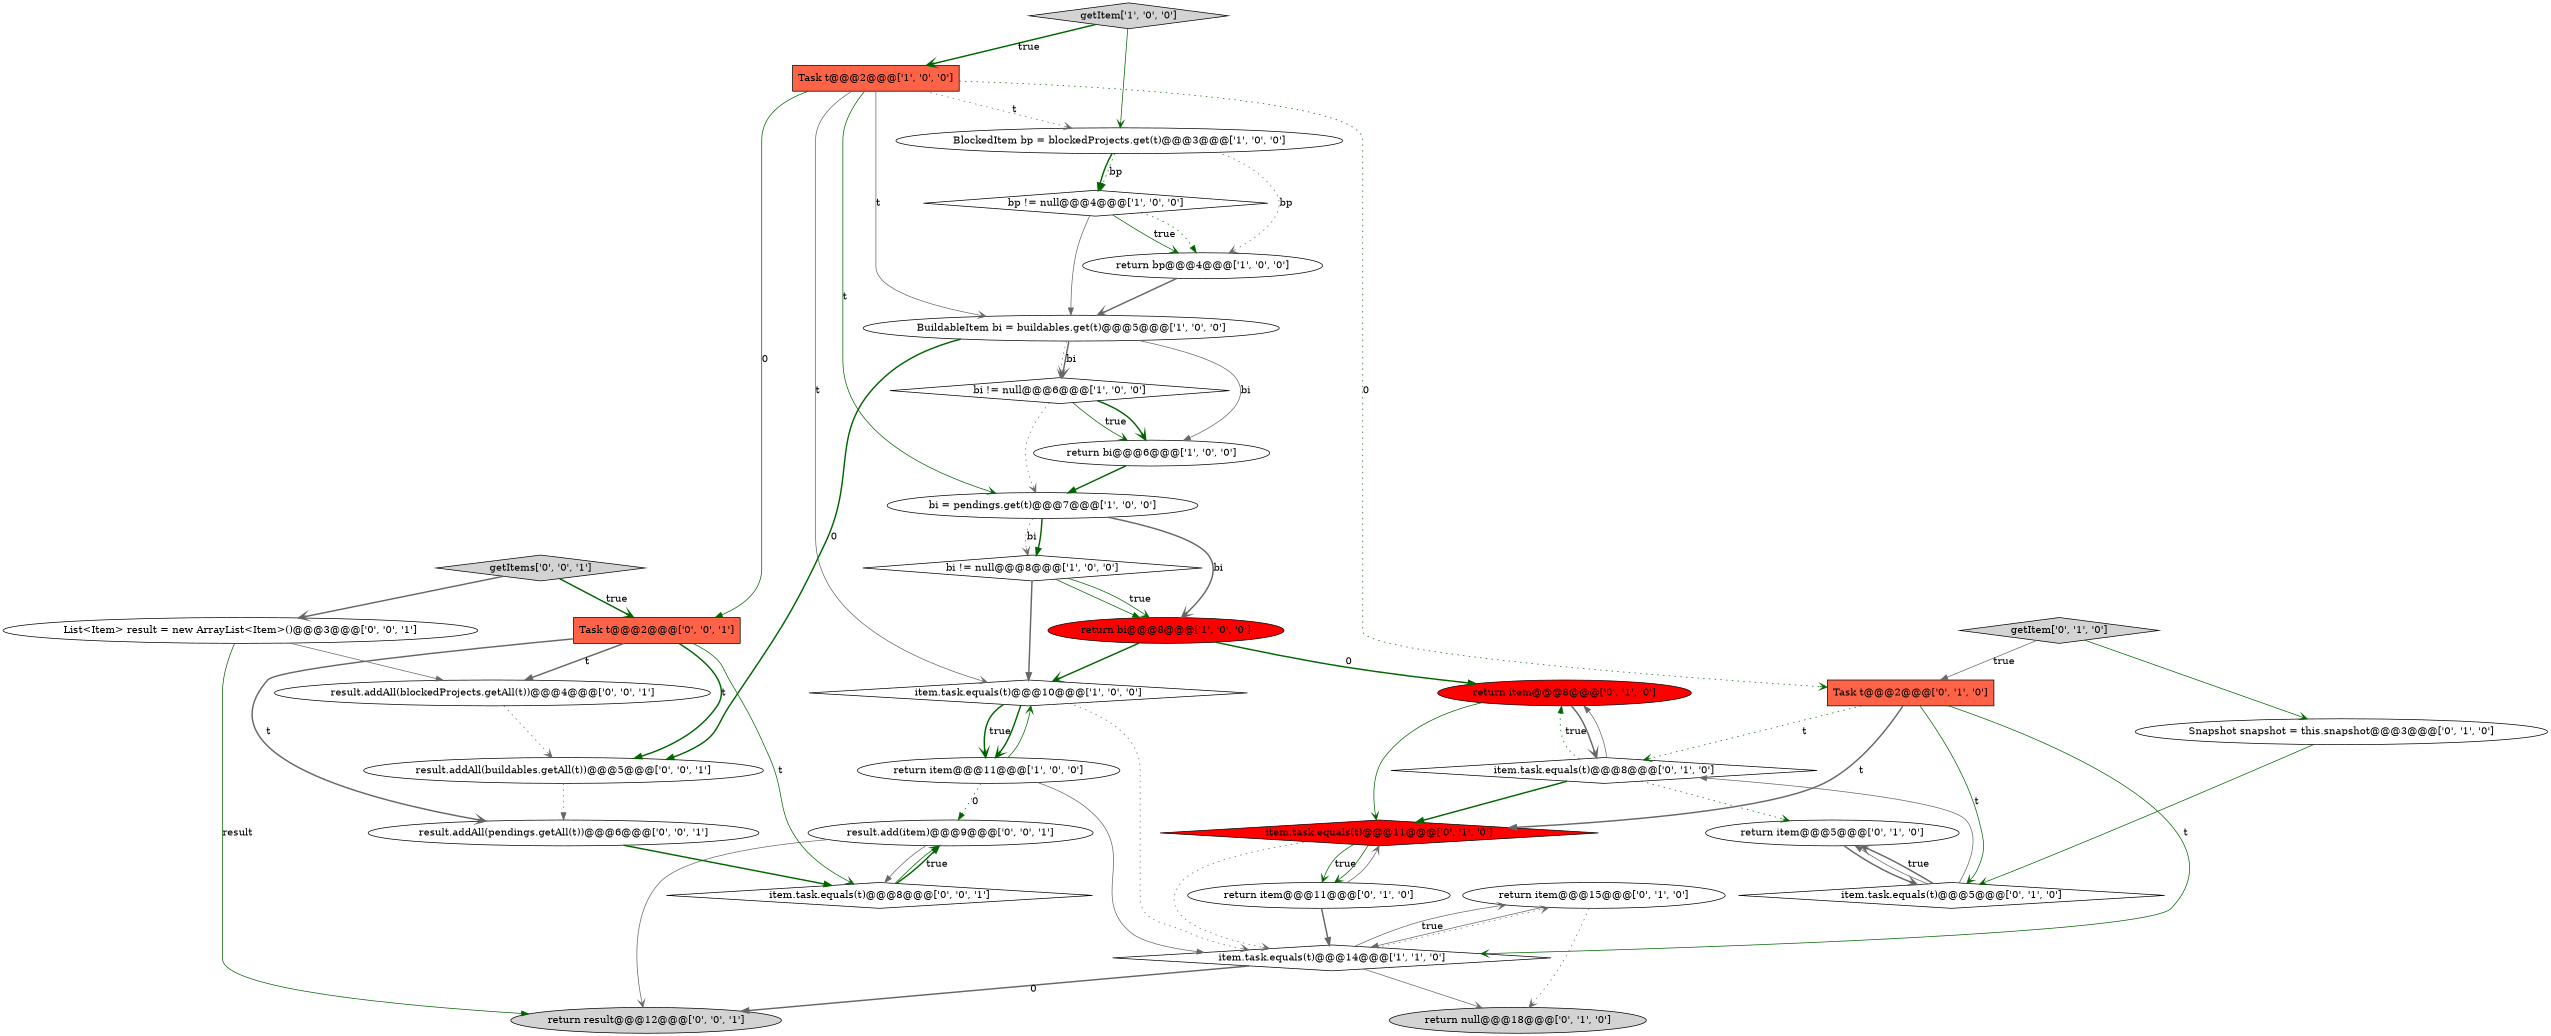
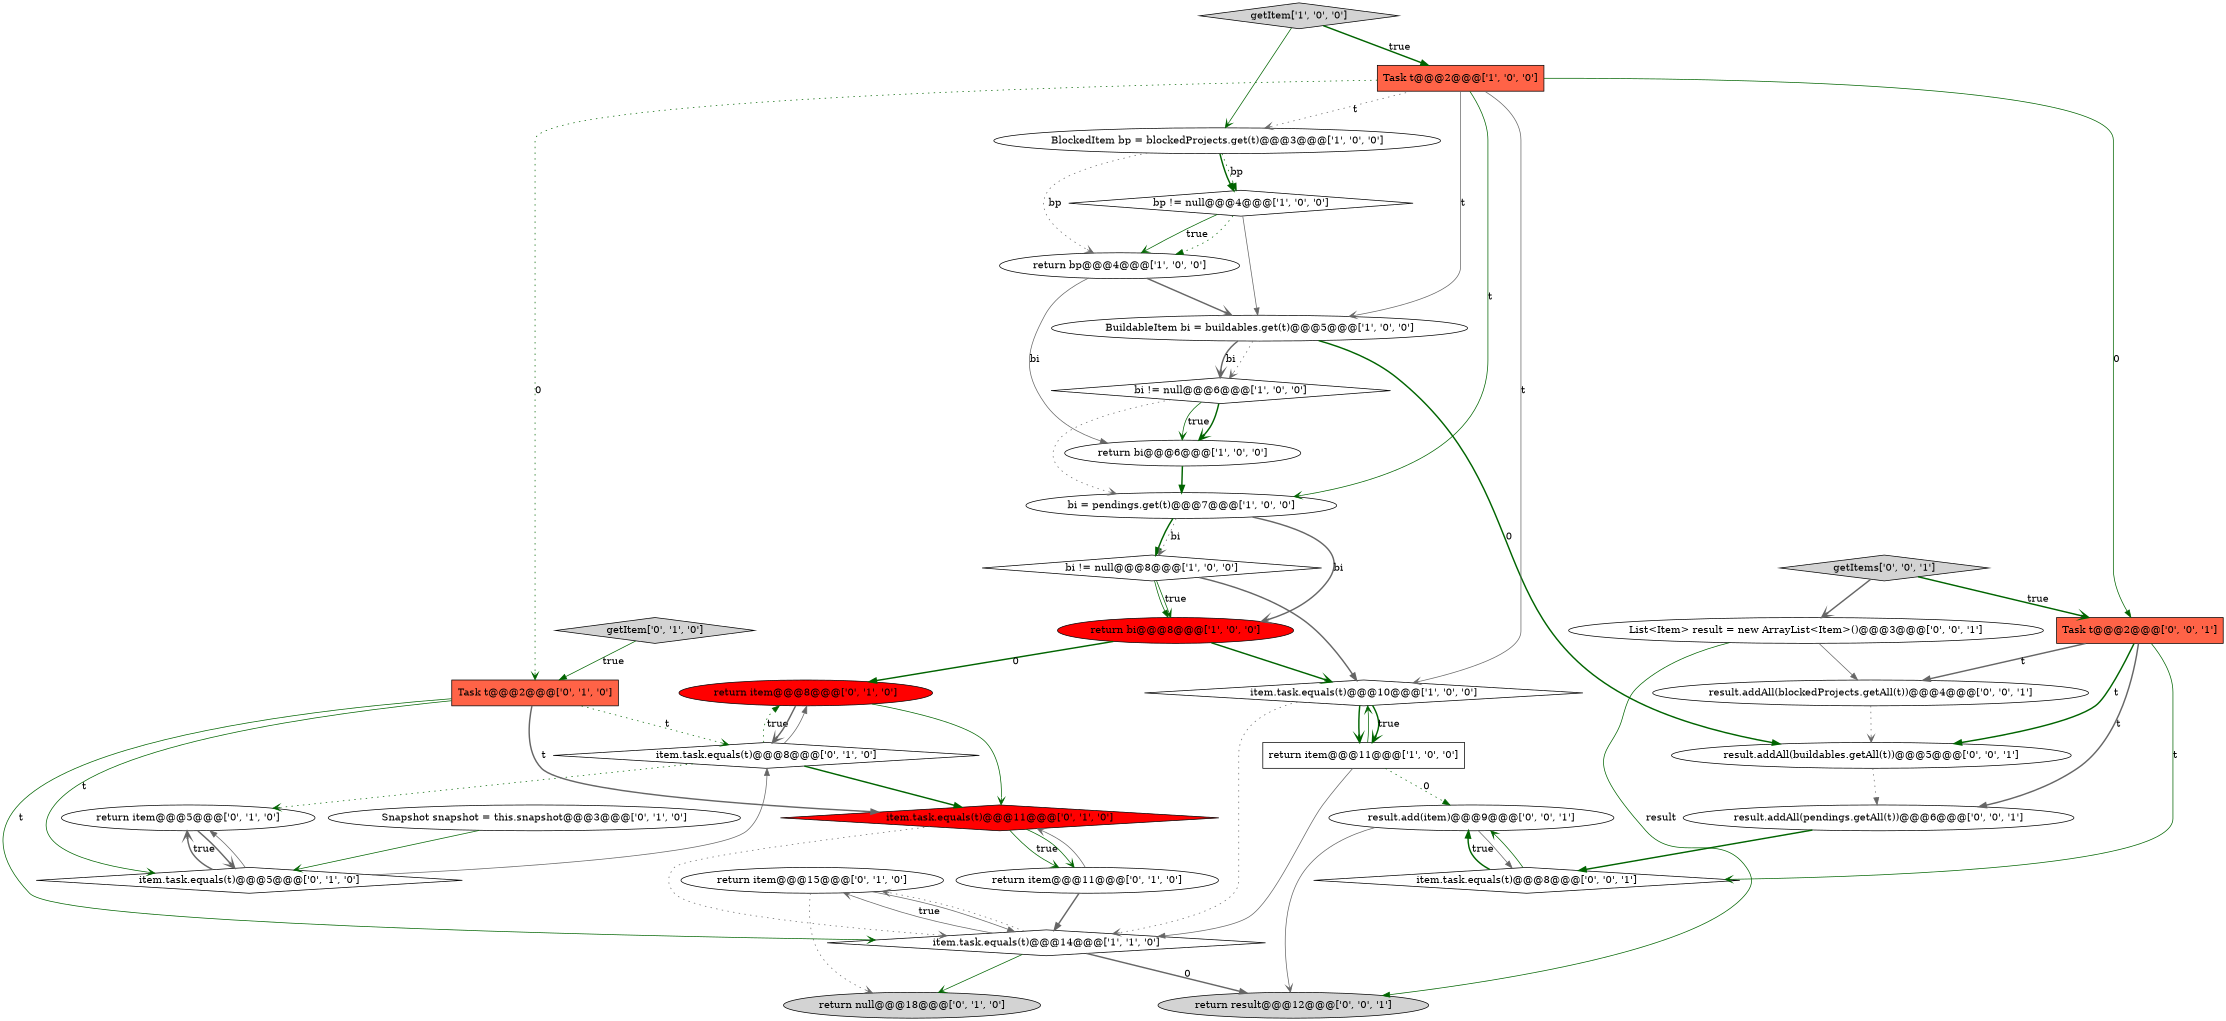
edge "getItem['1', '0', '0']" -> "Task t@@@2@@@['1', '0', '0']": arrowhead vee -> normal
edge "BuildableItem bi = buildables.get(t)@@@5@@@['1', '0', '0']" -> "return bi@@@6@@@['1', '0', '0']": now "return bp@@@4@@@['1', '0', '0']" -> "return bi@@@6@@@['1', '0', '0']"
edge "getItem['0', '1', '0']" -> "Task t@@@2@@@['0', '1', '0']": color gray40 -> darkgreen
edge "Task t@@@2@@@['0', '0', '1']" -> "result.addAll(pendings.getAll(t))@@@6@@@['0', '0', '1']": arrowhead vee -> normal
edge "getItem['0', '1', '0']" -> "Snapshot snapshot = this.snapshot@@@3@@@['0', '1', '0']": removed
node "return item@@@11@@@['1', '0', '0']": shape ellipse -> box
edge "item.task.equals(t)@@@14@@@['1', '1', '0']" -> "return null@@@18@@@['0', '1', '0']": color gray40 -> darkgreen
